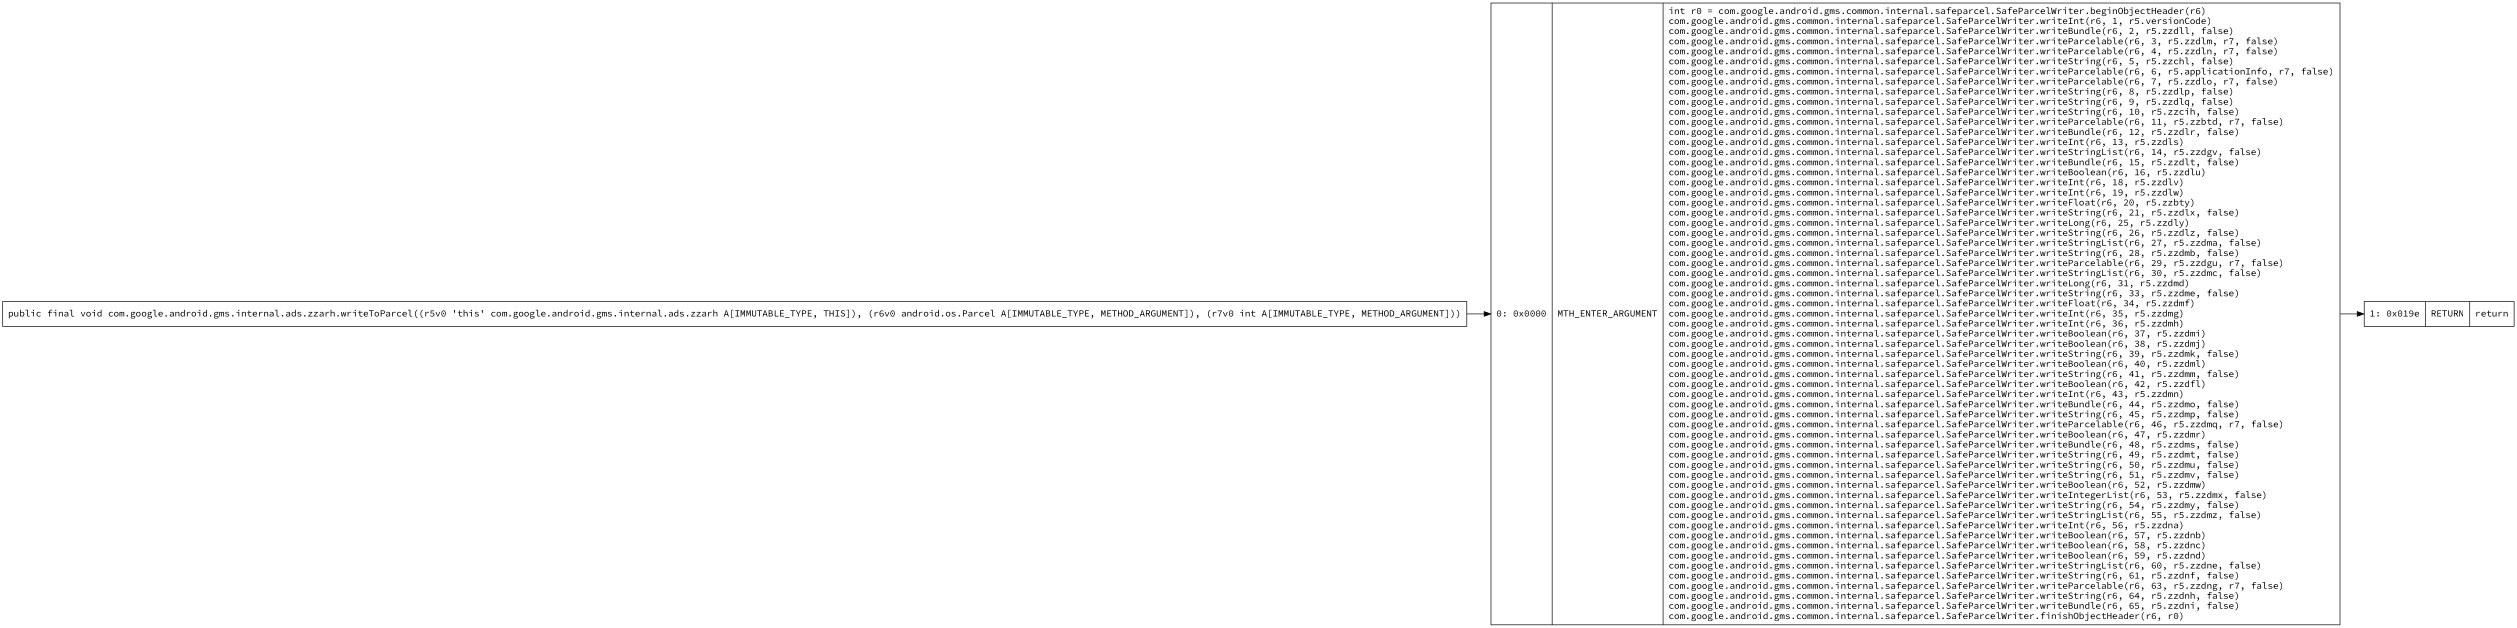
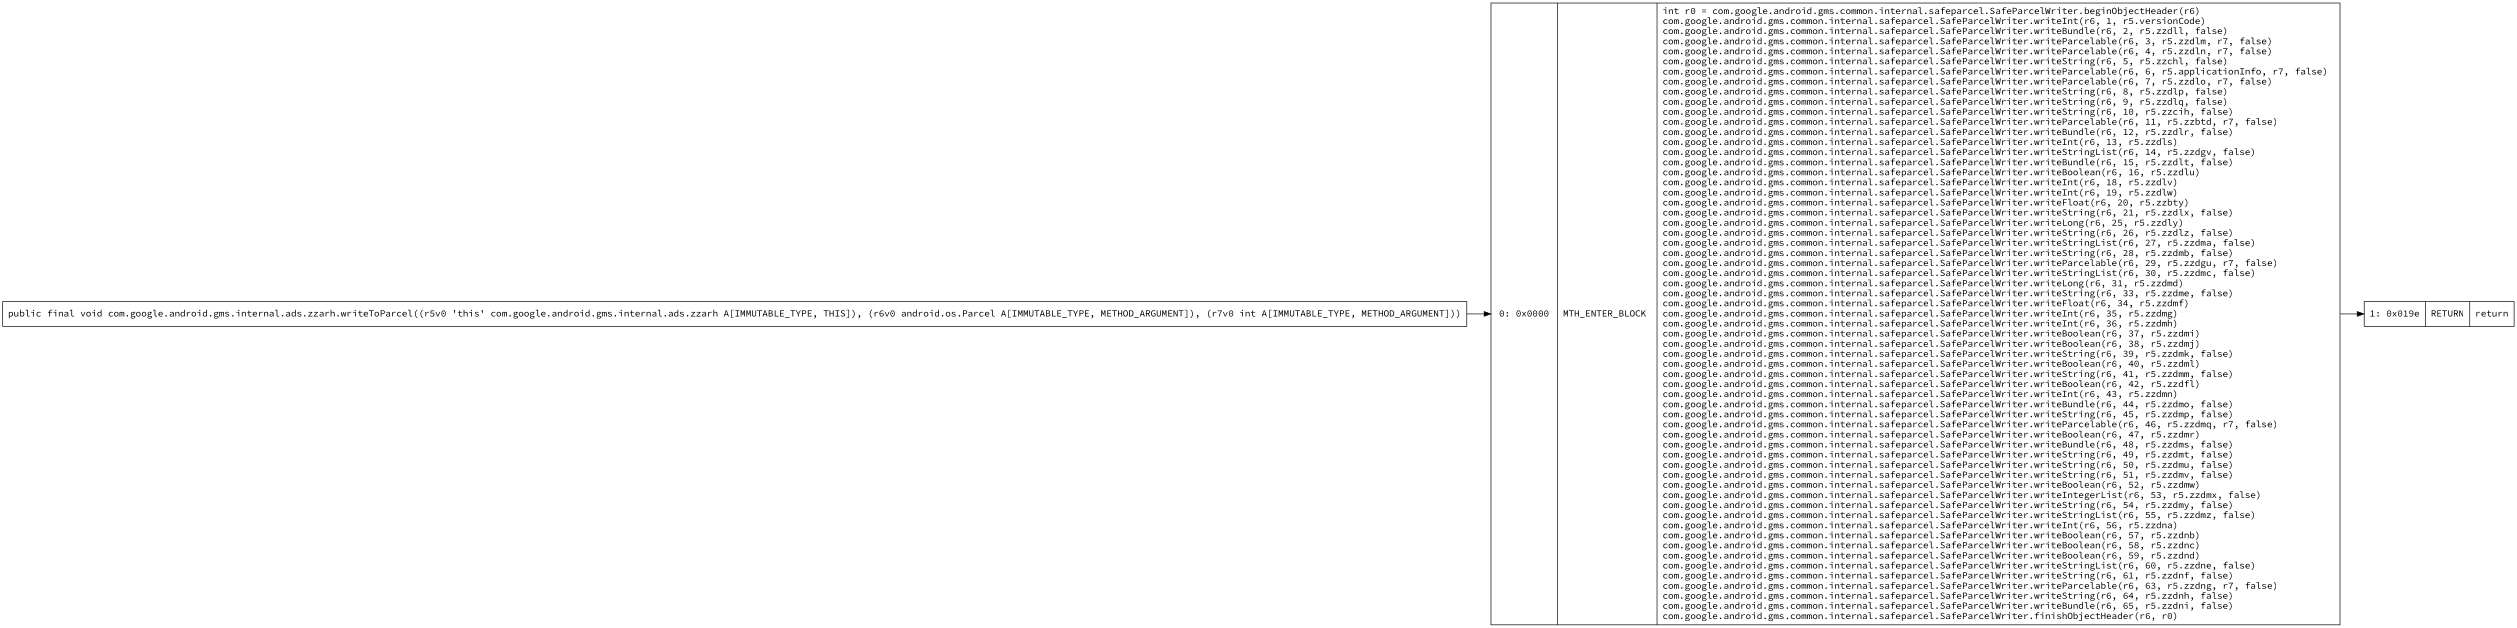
node "0: 0x0000": text "MTH_ENTER_ARGUMENT" -> "MTH_ENTER_BLOCK"
